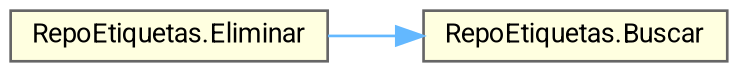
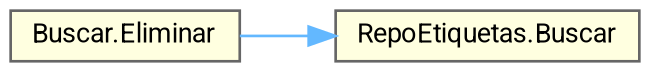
node "RepoEtiquetas.Eliminar": label "RepoEtiquetas.Eliminar" -> "Buscar.Eliminar"
